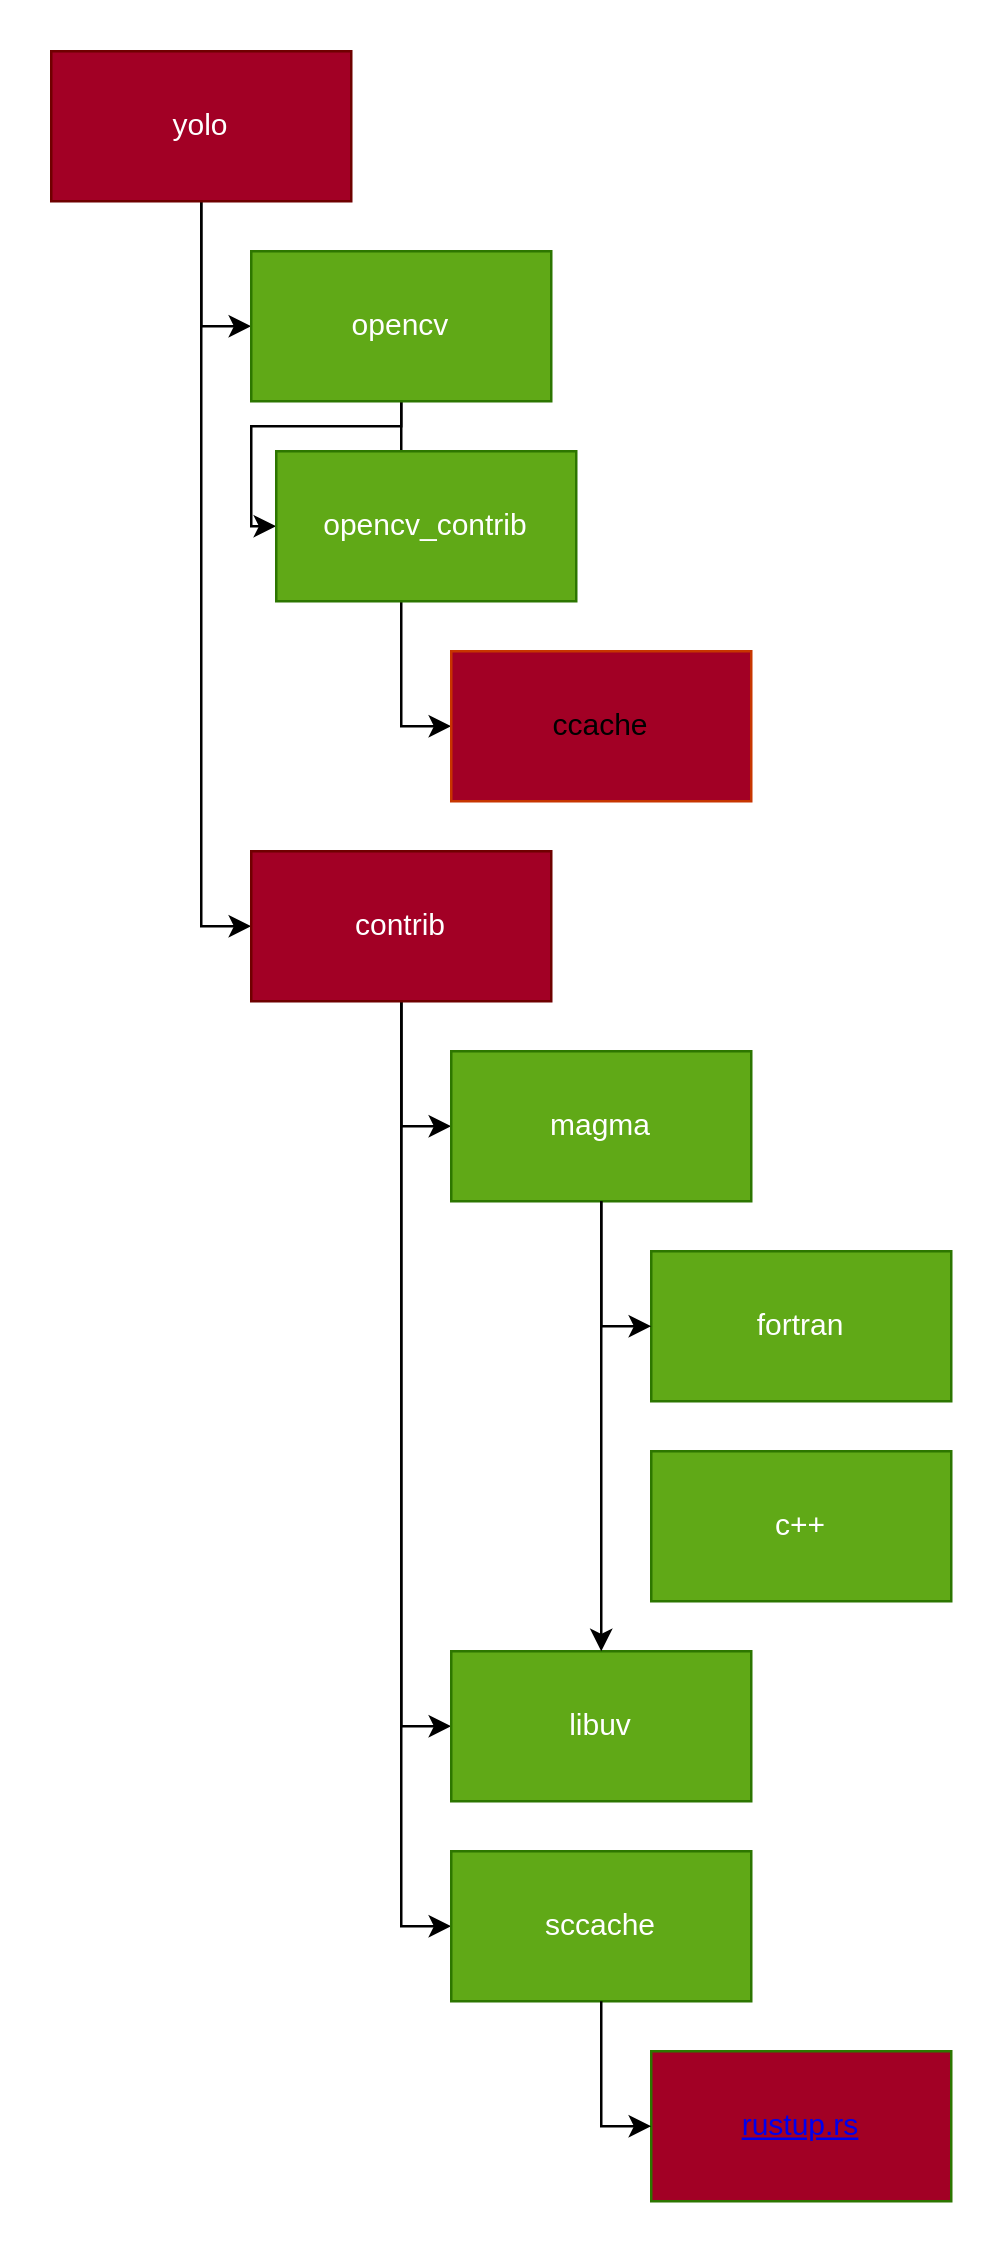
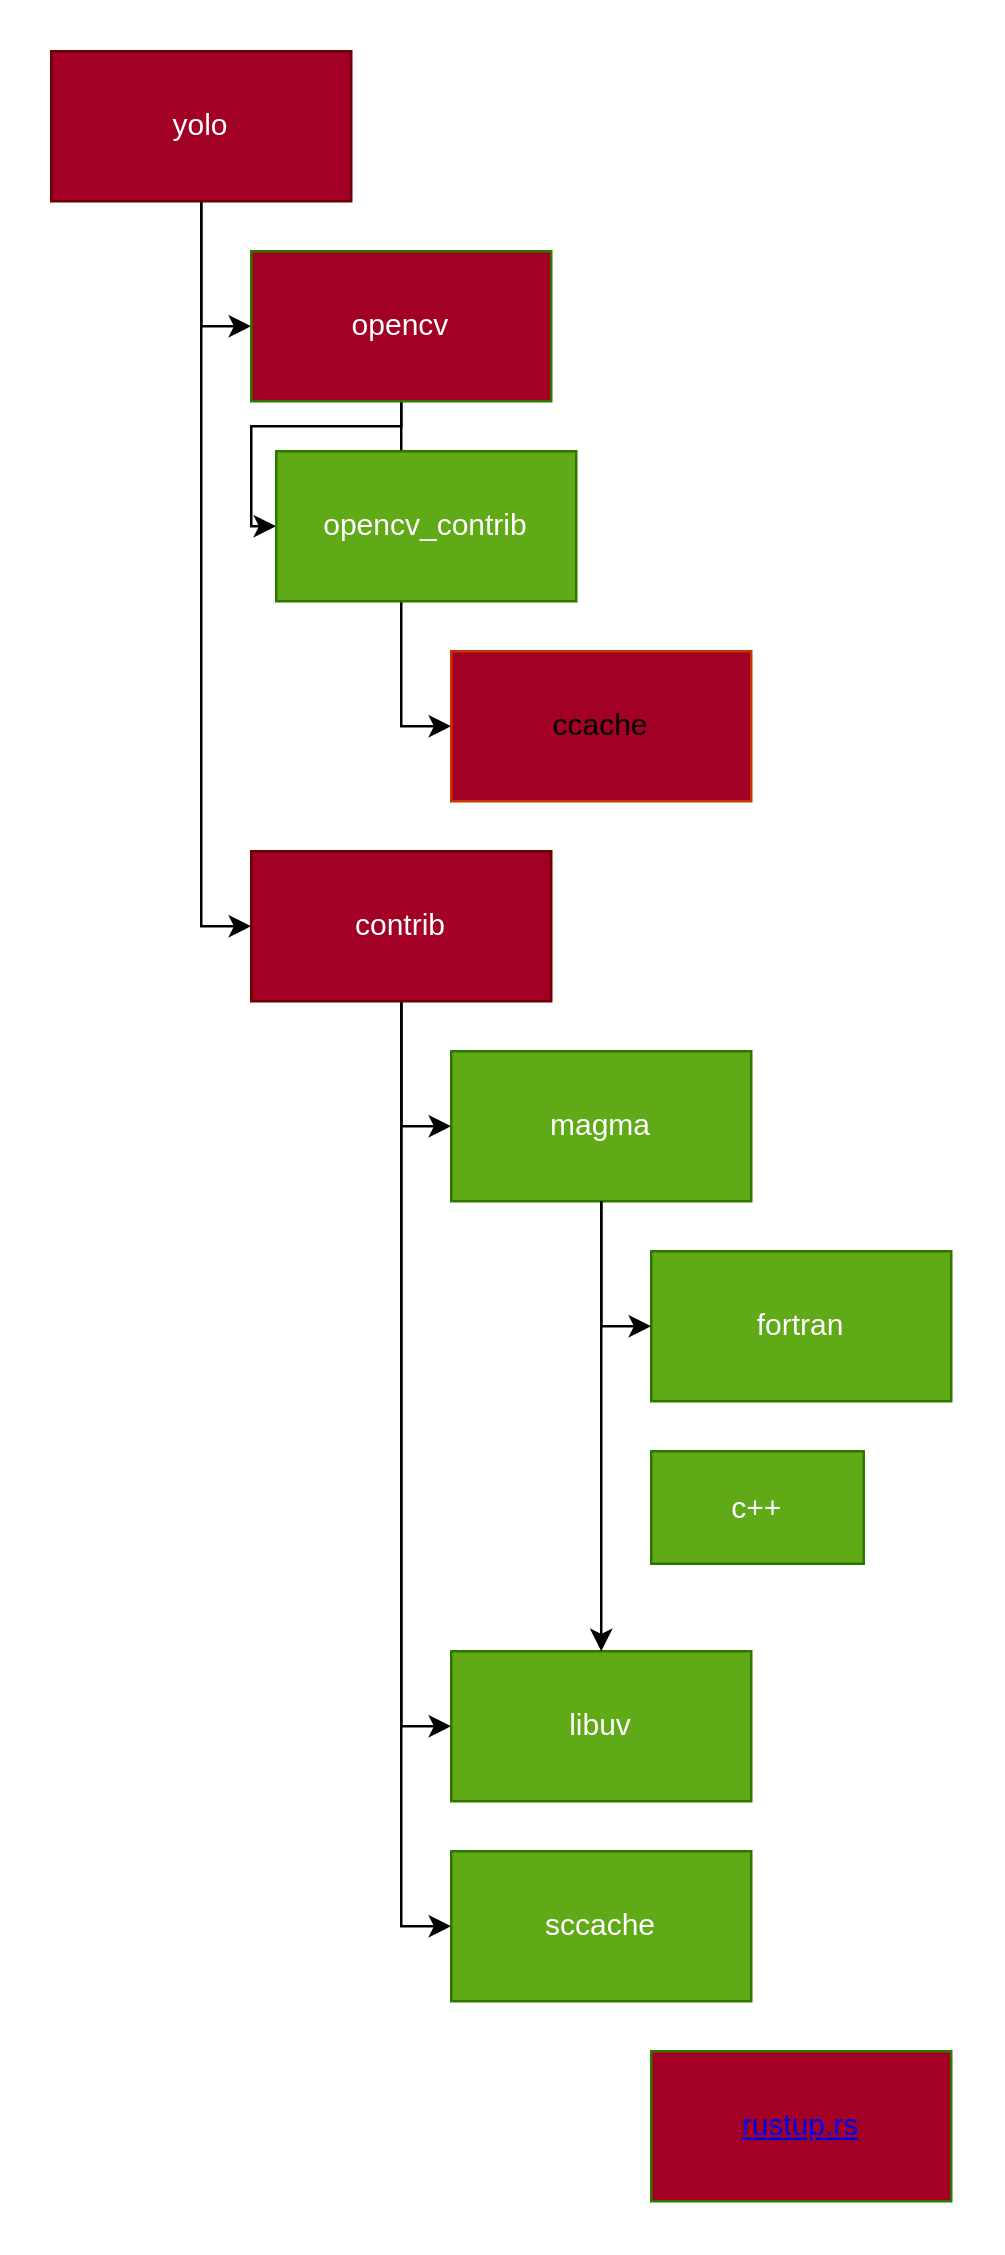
node "opencv": fillcolor #60a917 -> #a20025
node "c++": size 300x150 -> 213x113
edge "sccache" -> "rustup.rs": removed
